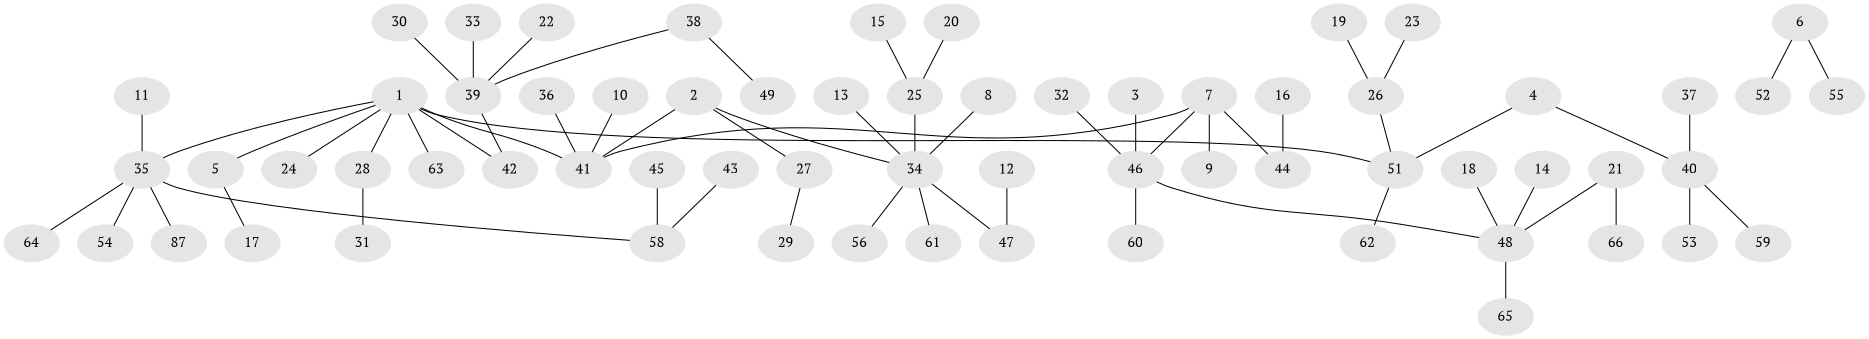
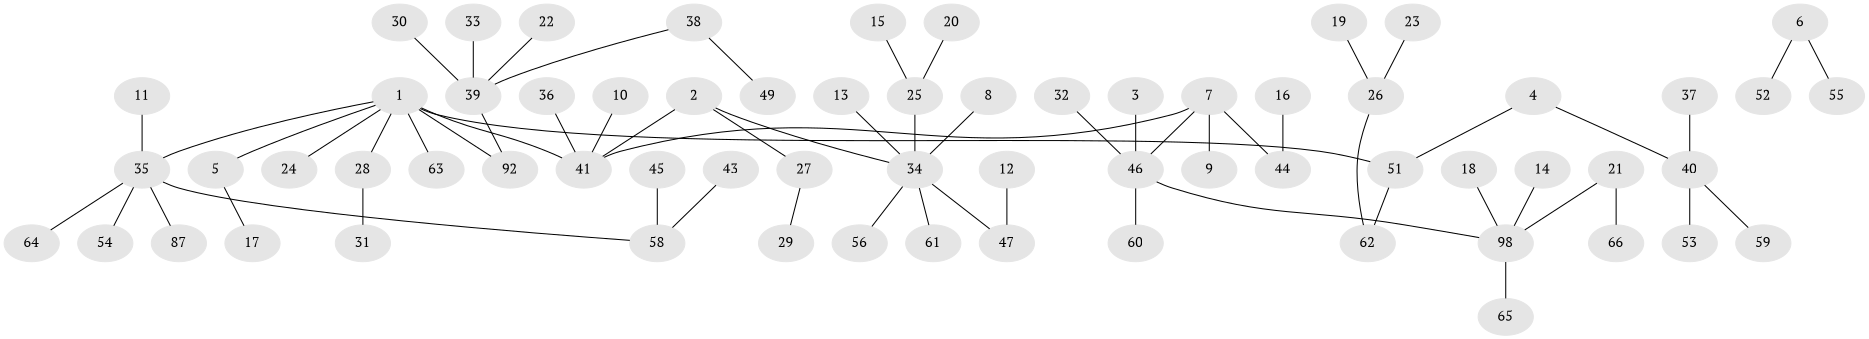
edge "26" -- "51": now "26" -- "62"
node "42": label "42" -> "92"
node "48": label "48" -> "98"
